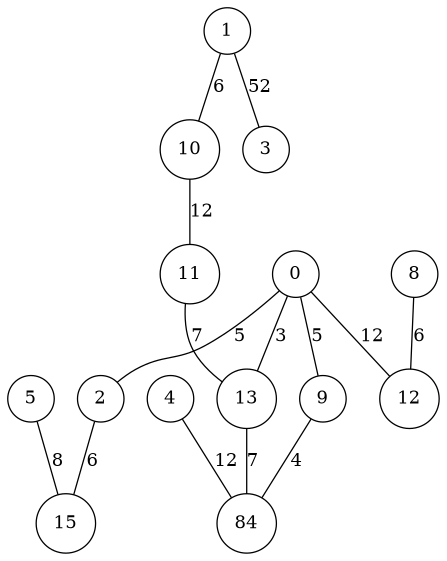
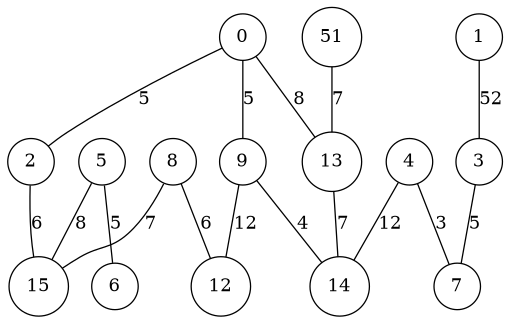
node "10": removed
edge "8" -- "15": added, label "7"
node "11": label "11" -> "51"
node "6": added
node "7": added
edge "0" -- "12": now "9" -- "12"
edge "0" -- "13": label "3" -> "8"
node "84": label "84" -> "14"
